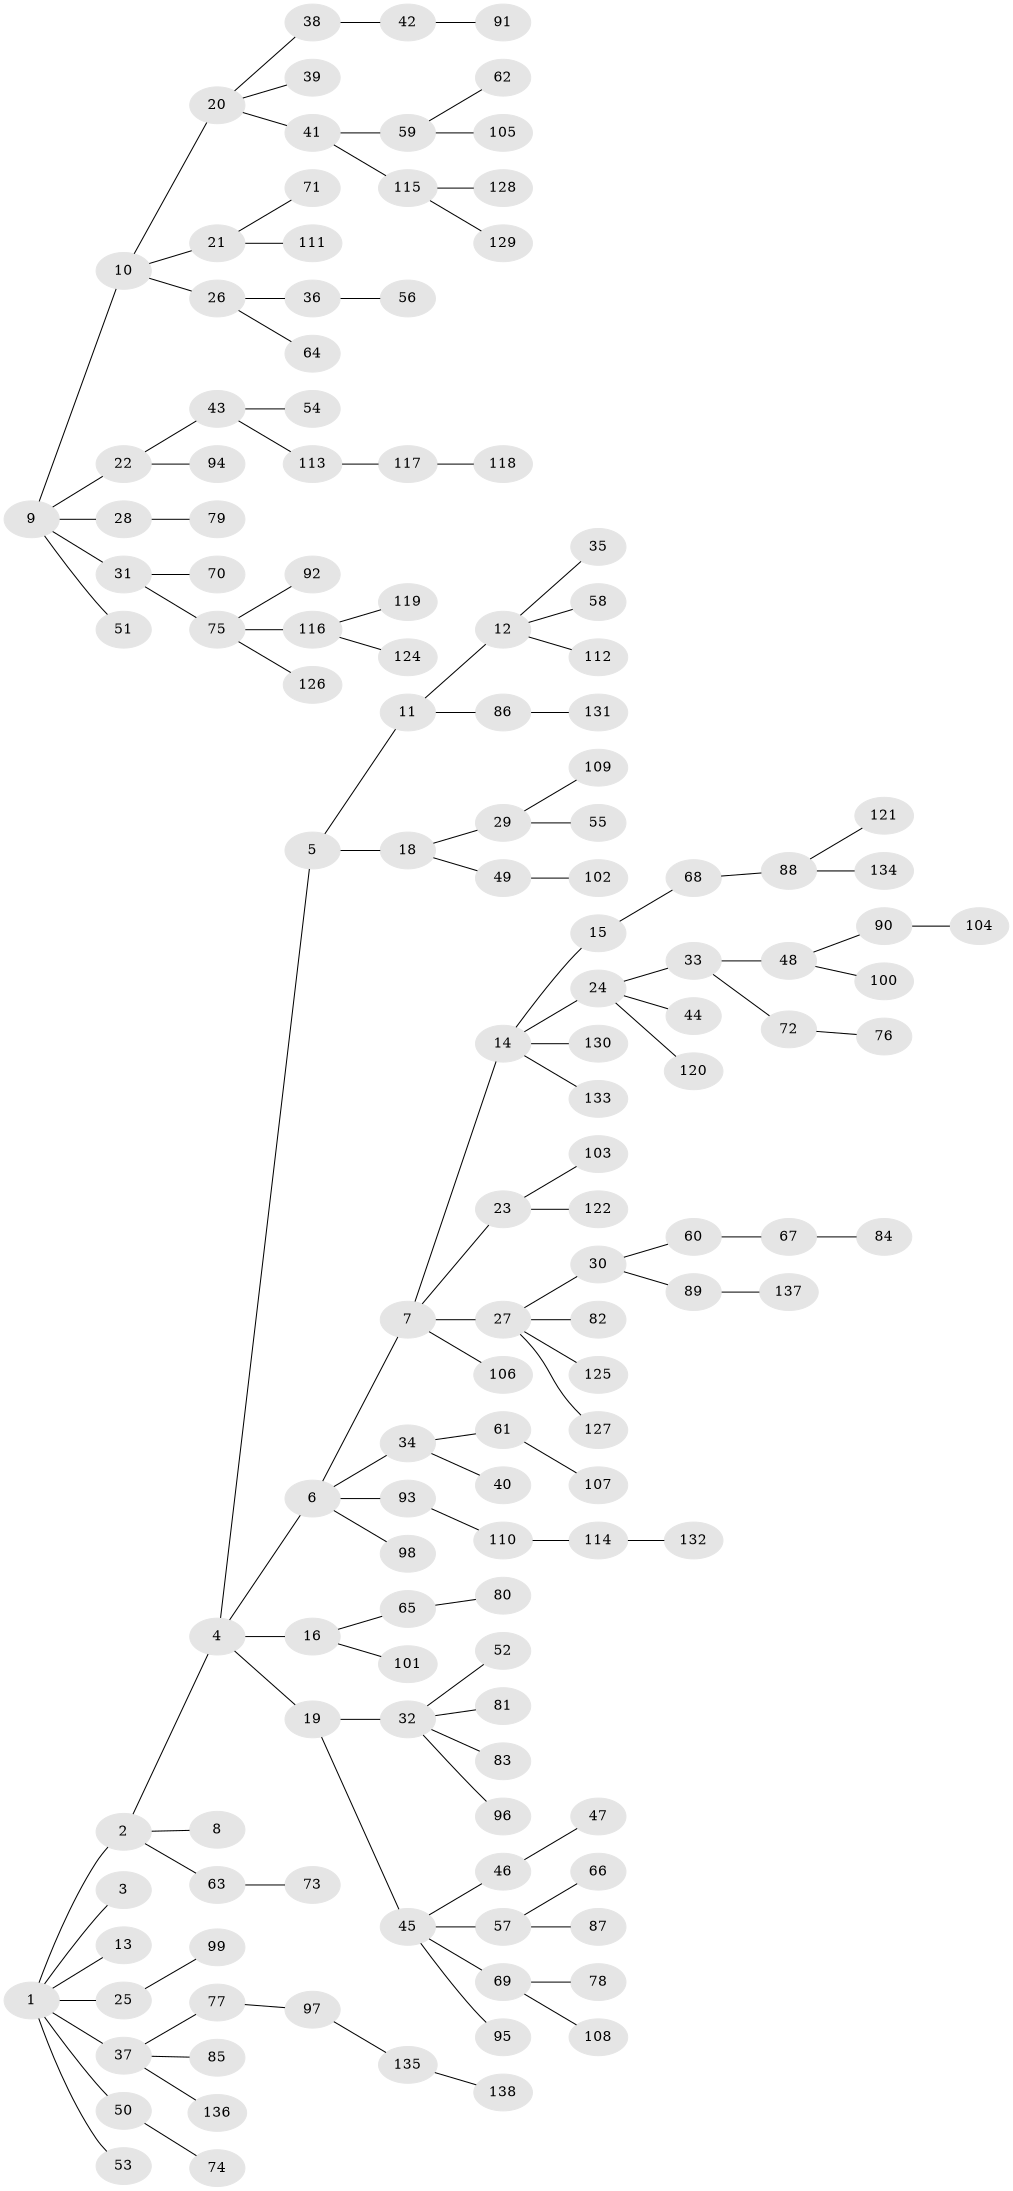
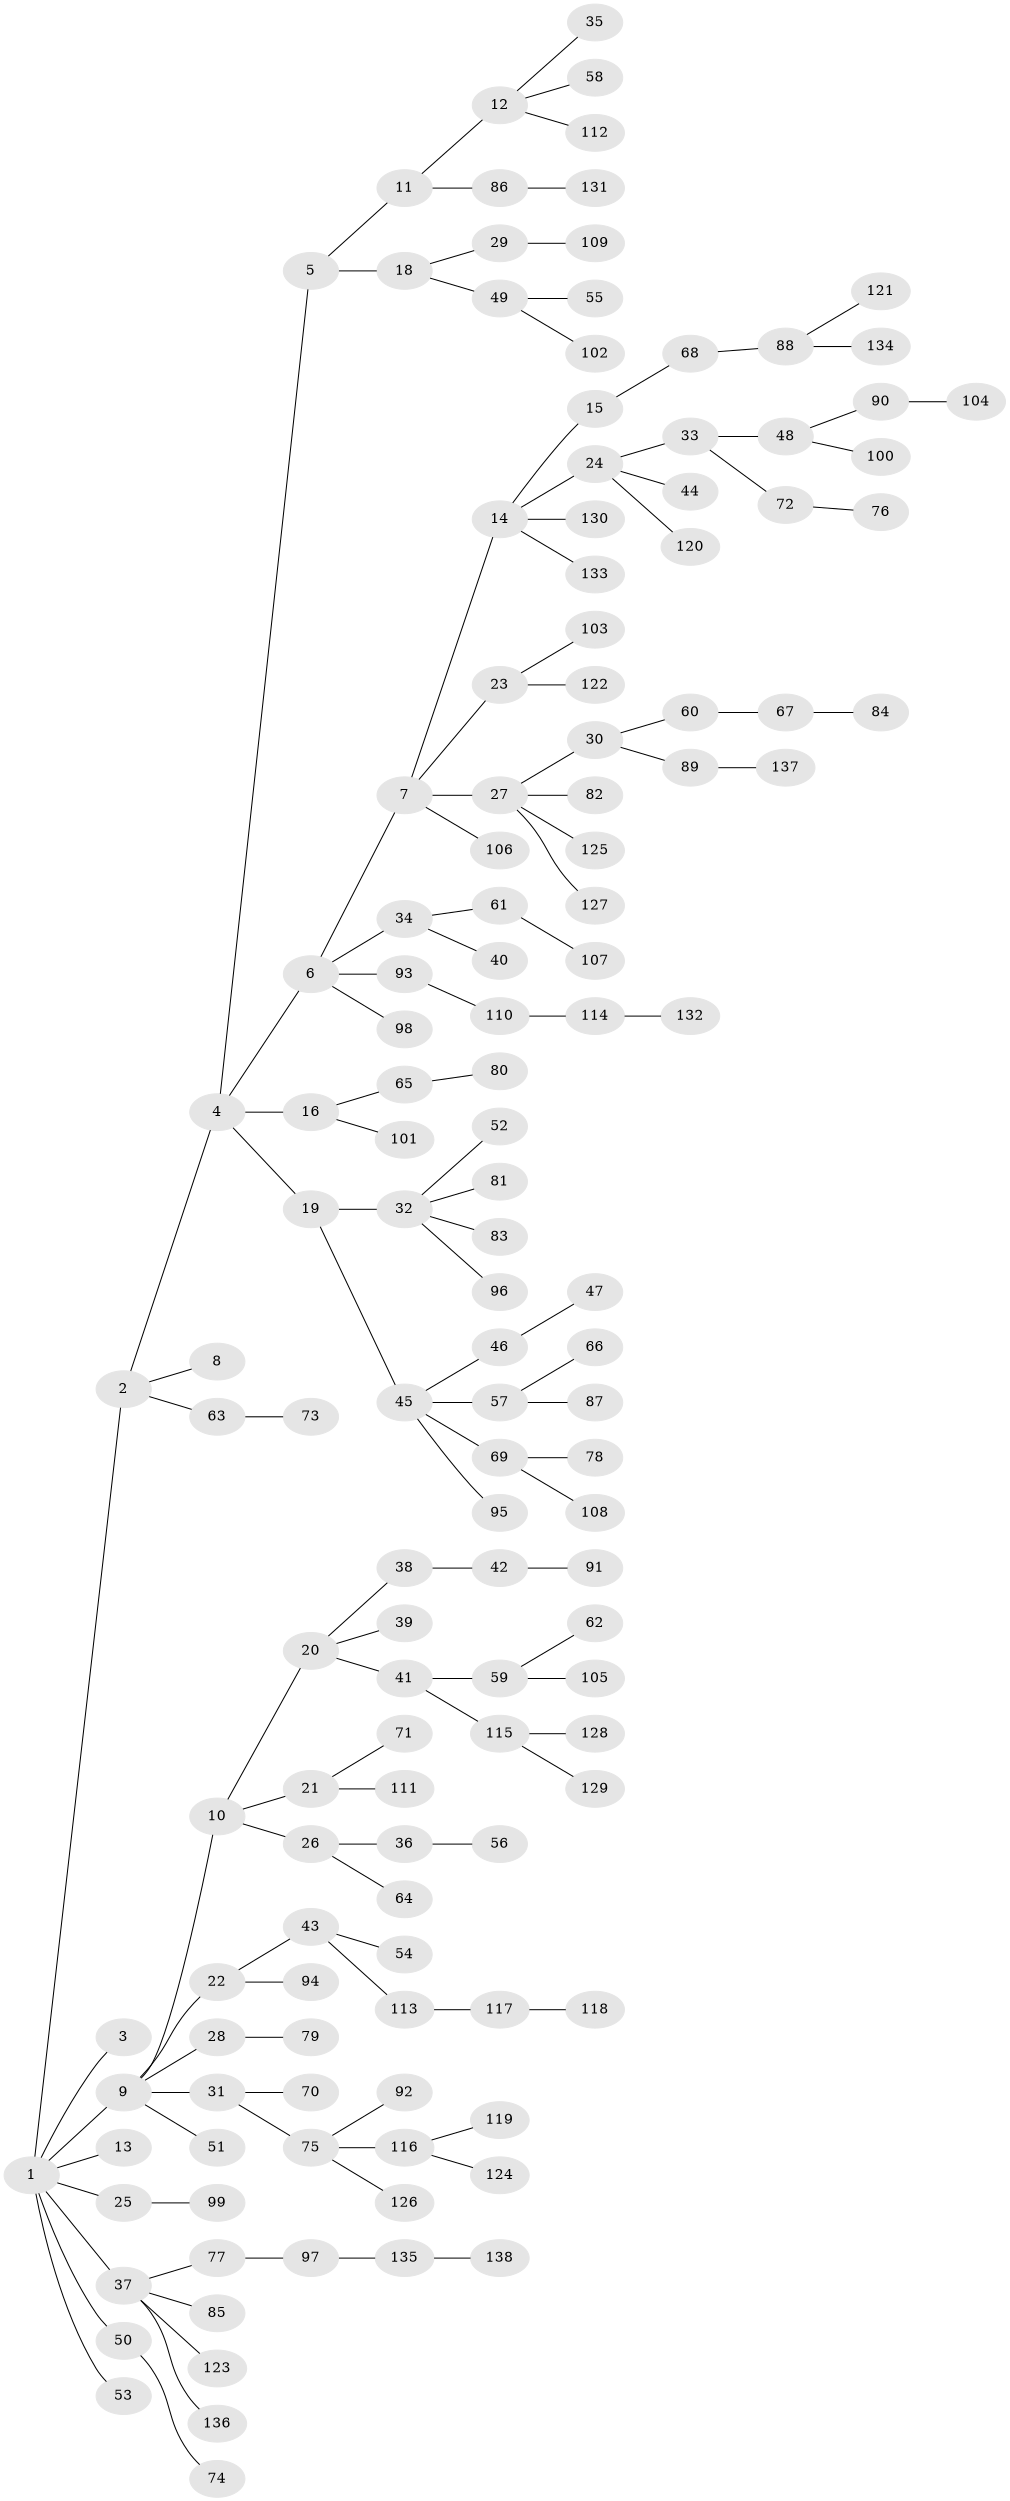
edge "29" -- "55": now "49" -- "55"
edge "9" -- "1": added
node "123": added
